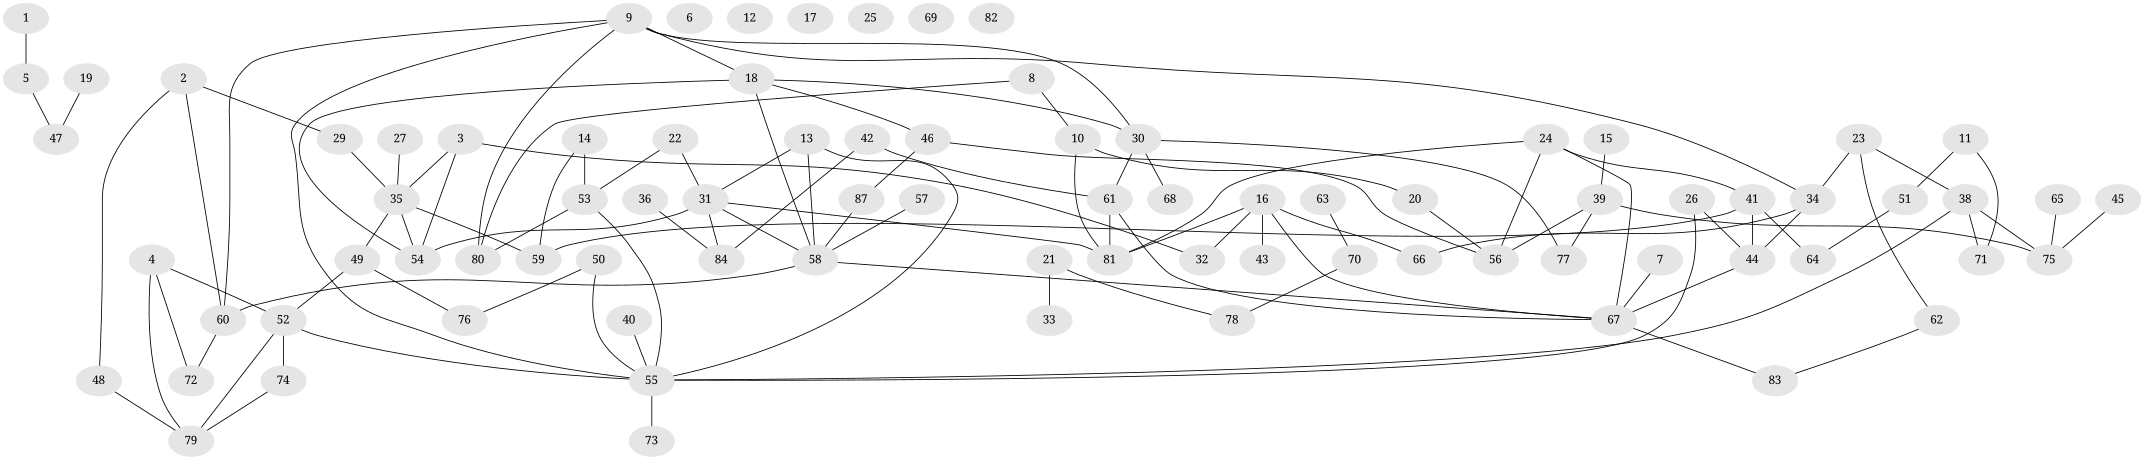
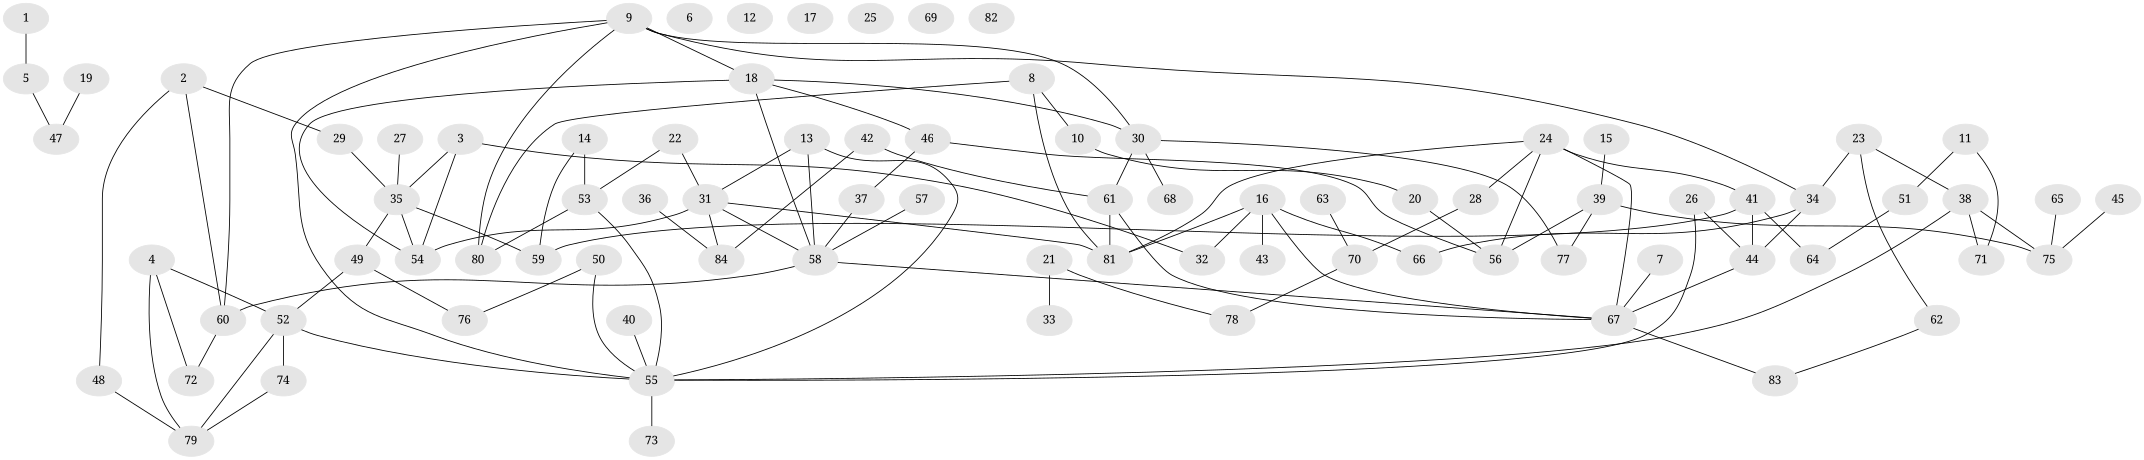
node "87": label "87" -> "37"
node "28": added
edge "10" -- "81": now "8" -- "81"
